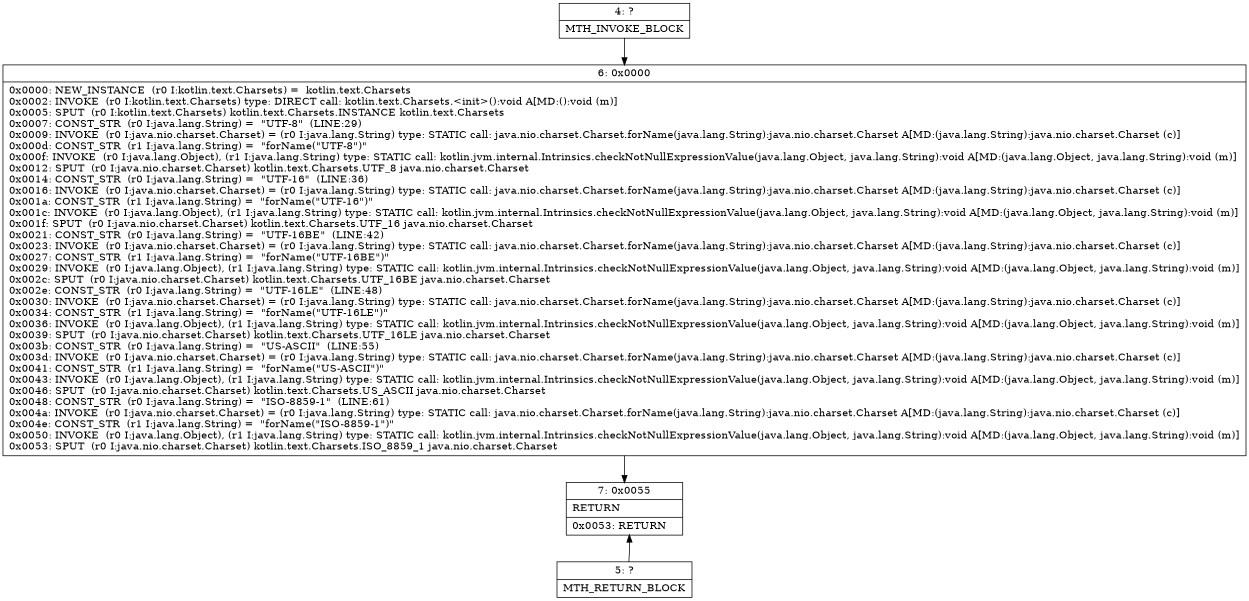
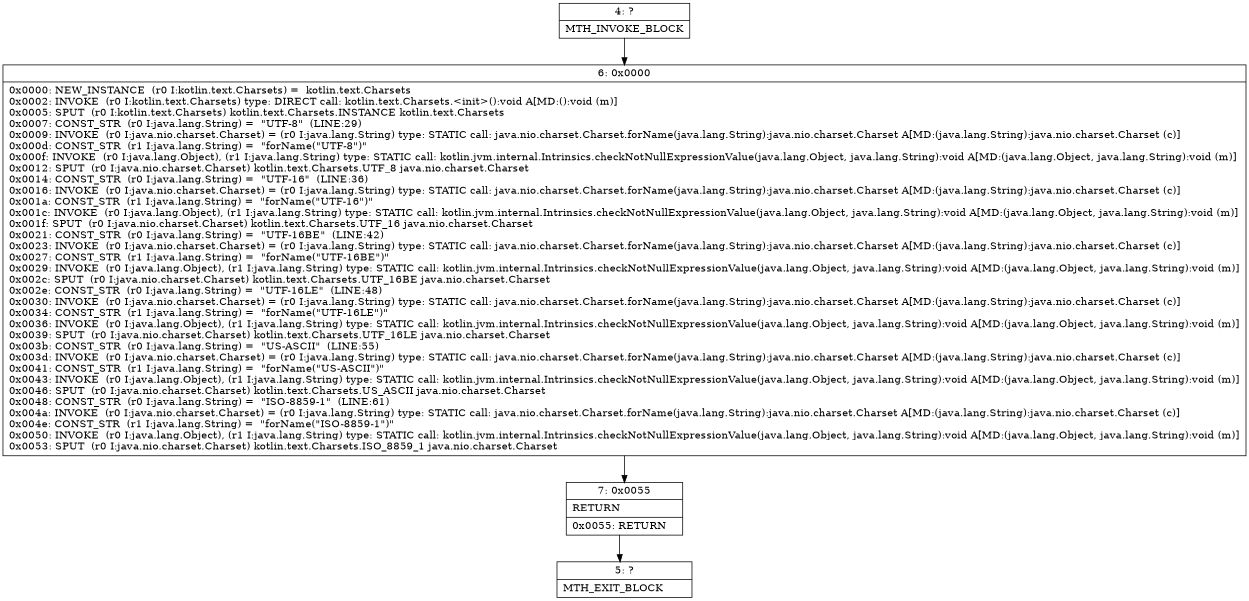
node "7: 0x0055": text "0x0053: RETURN" -> "0x0055: RETURN"
edge "5: ?" -> "7: 0x0055": reversed
node "5: ?": text "MTH_RETURN_BLOCK" -> "MTH_EXIT_BLOCK"
